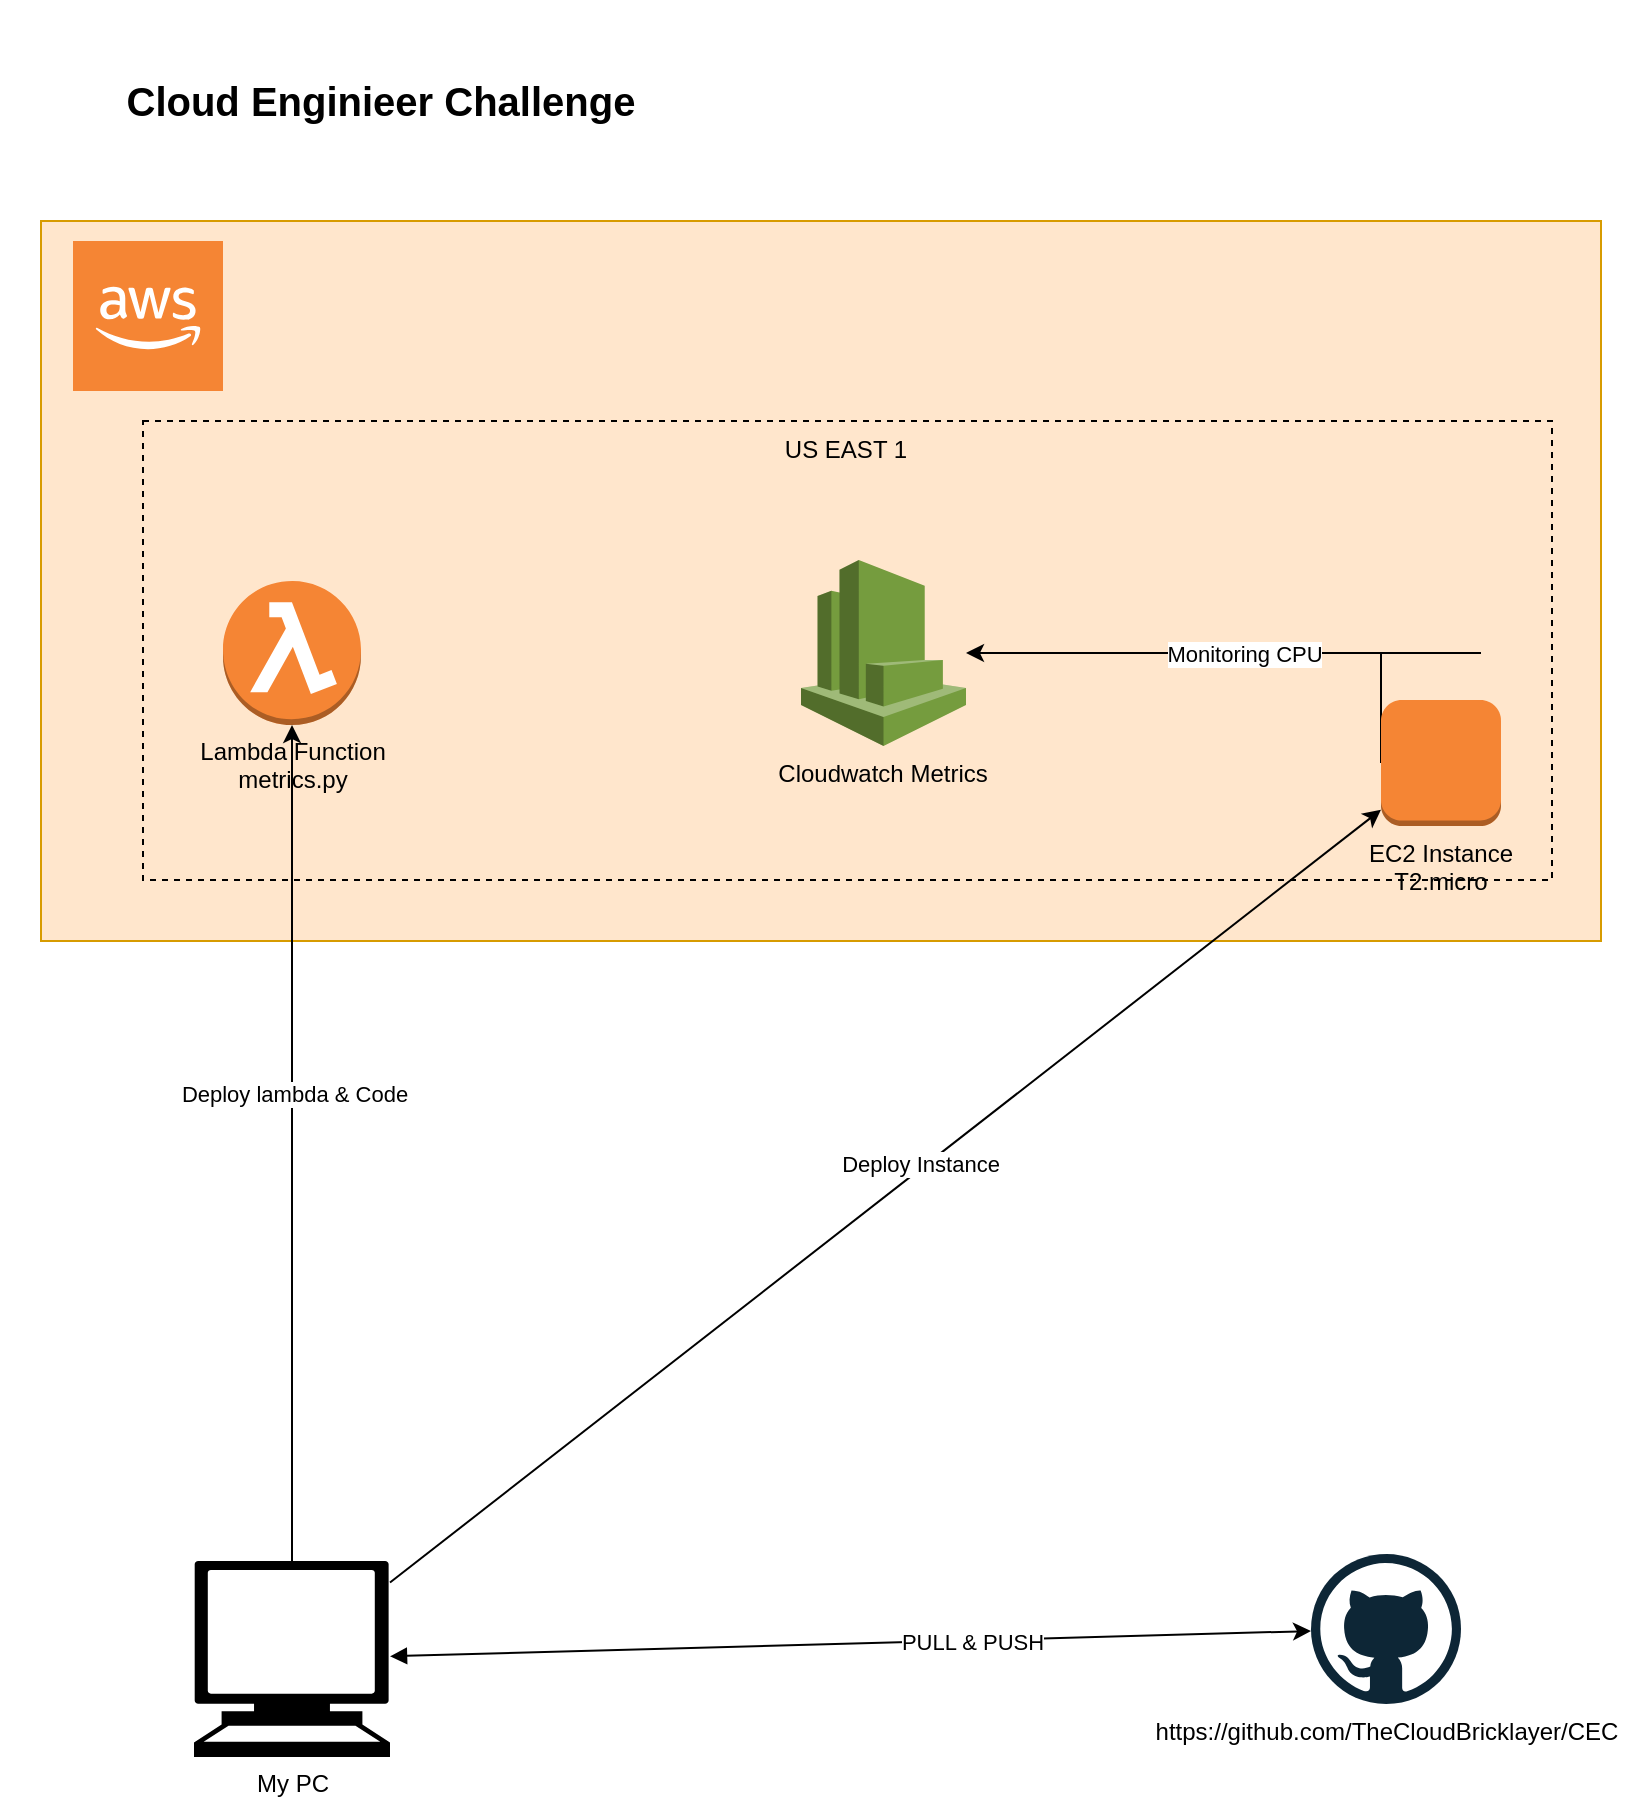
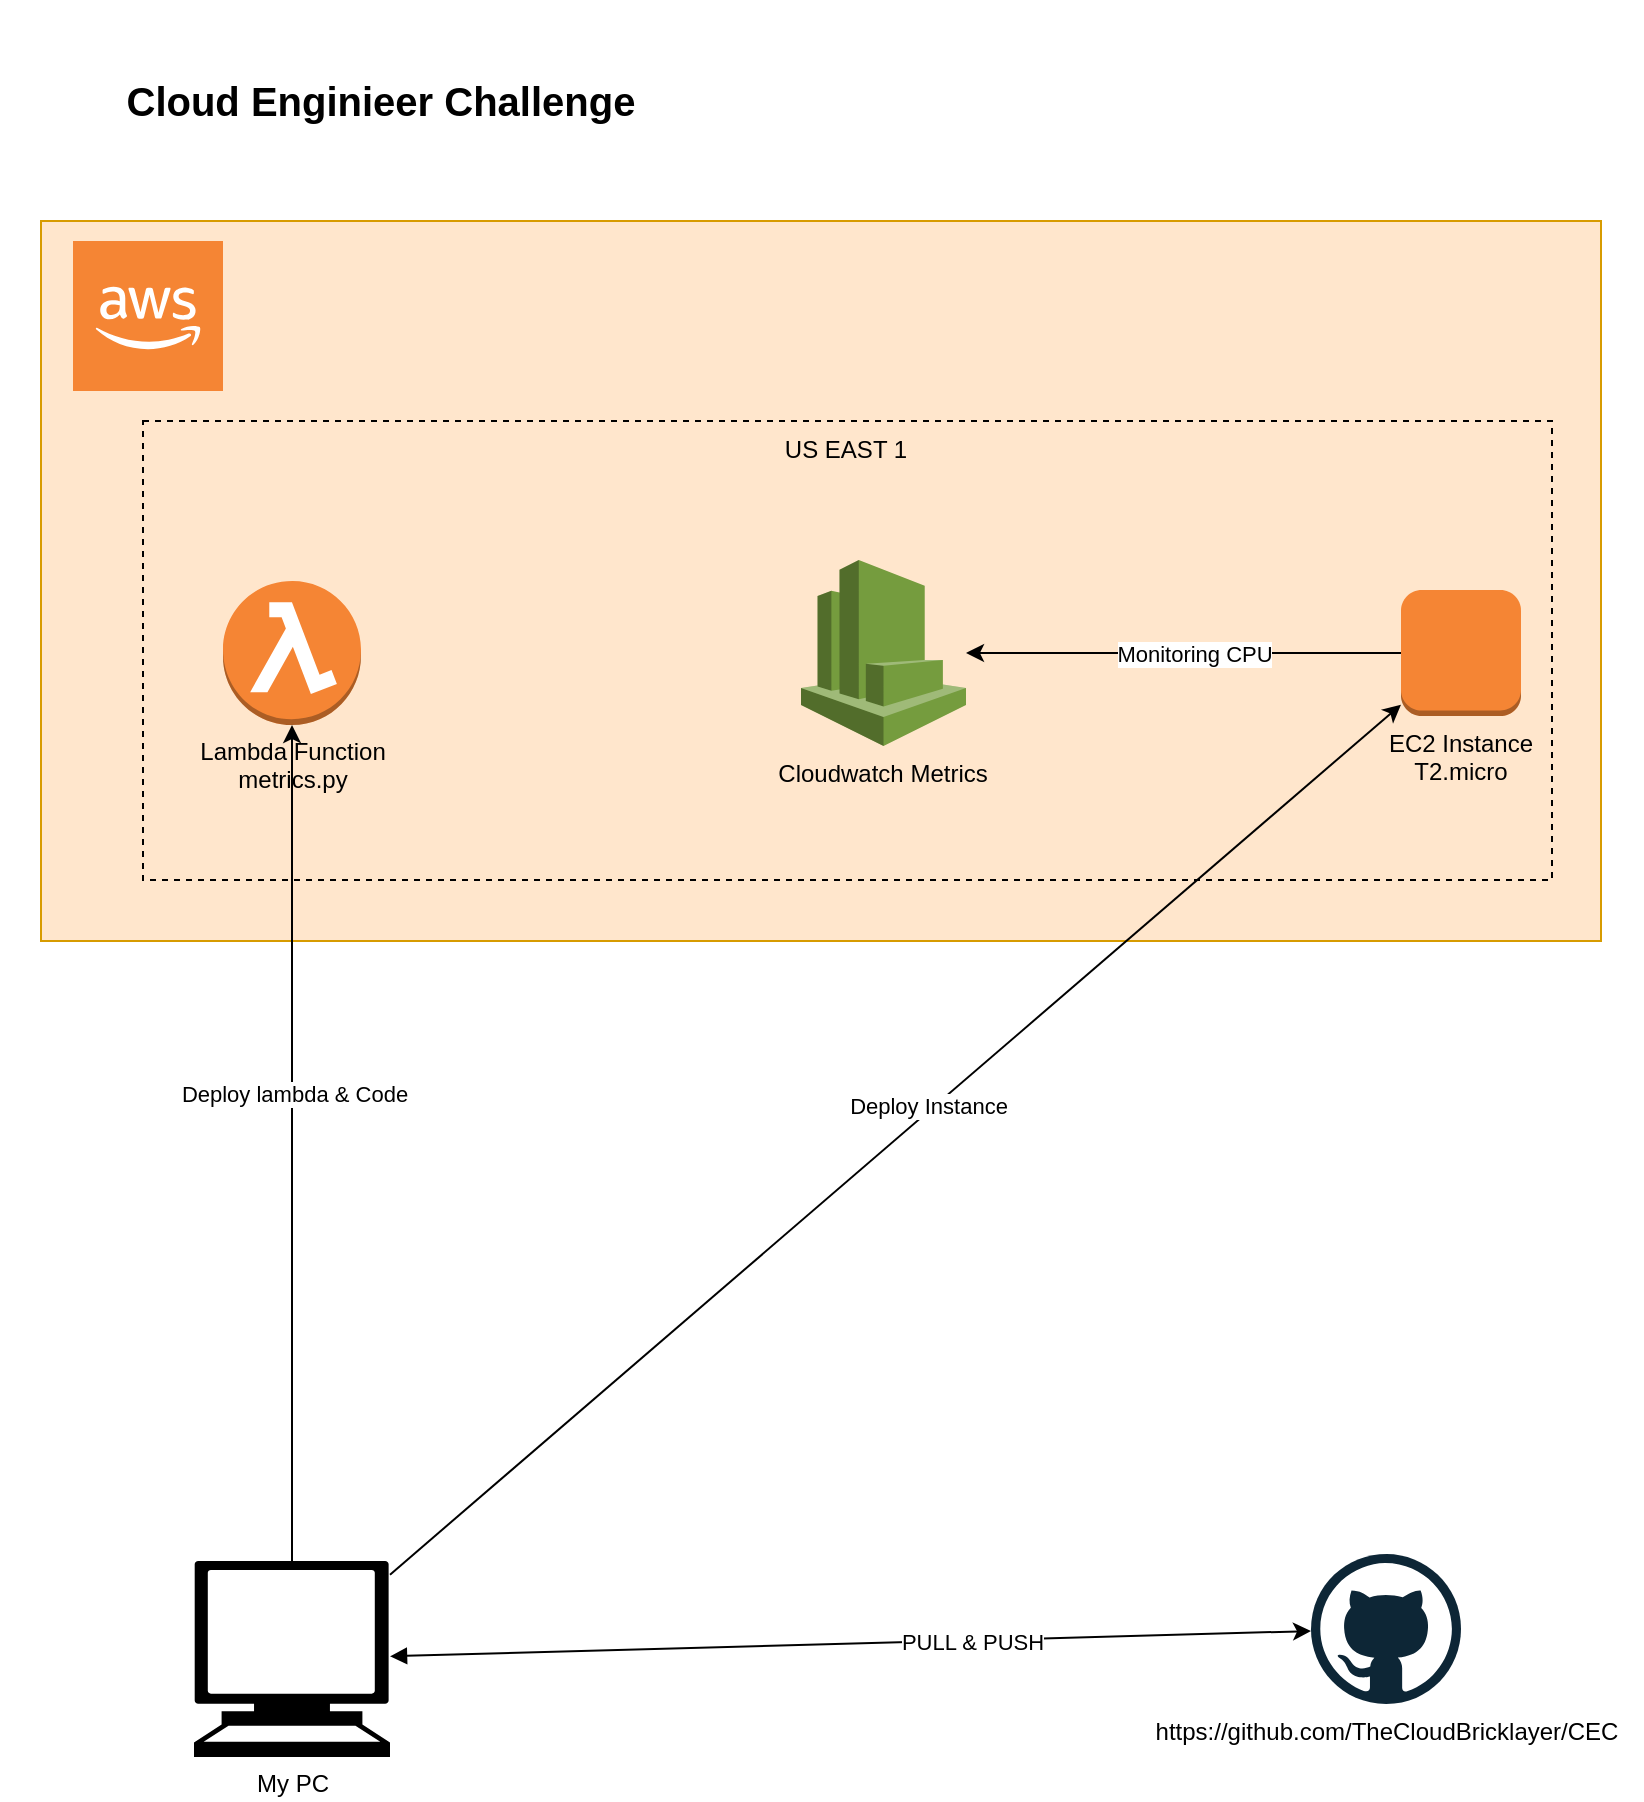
node "EC2 Instance T2.micro": moved (1441, 763) -> (1461, 653)
